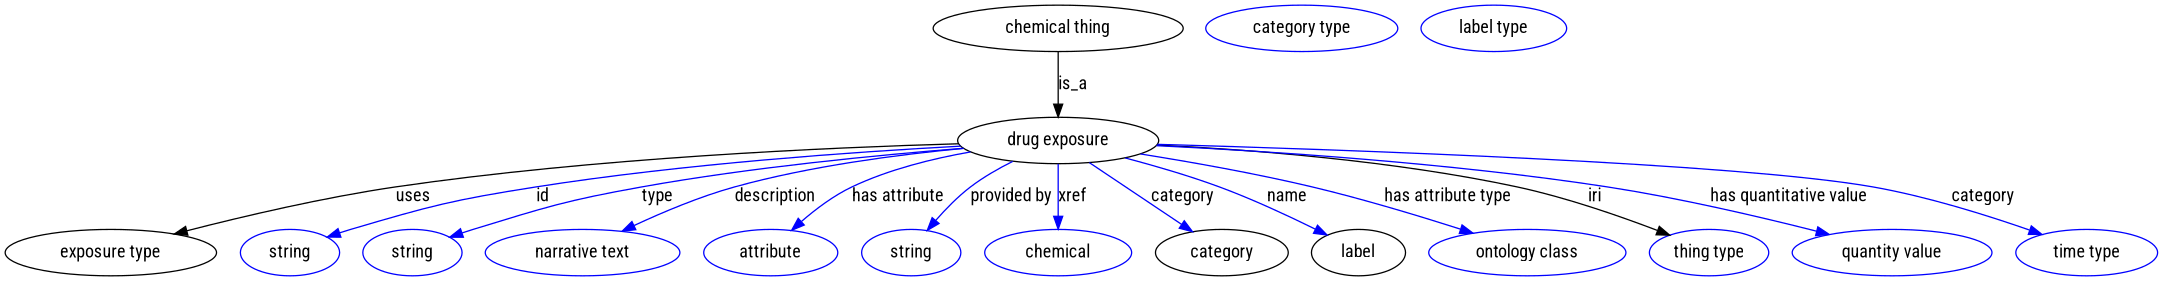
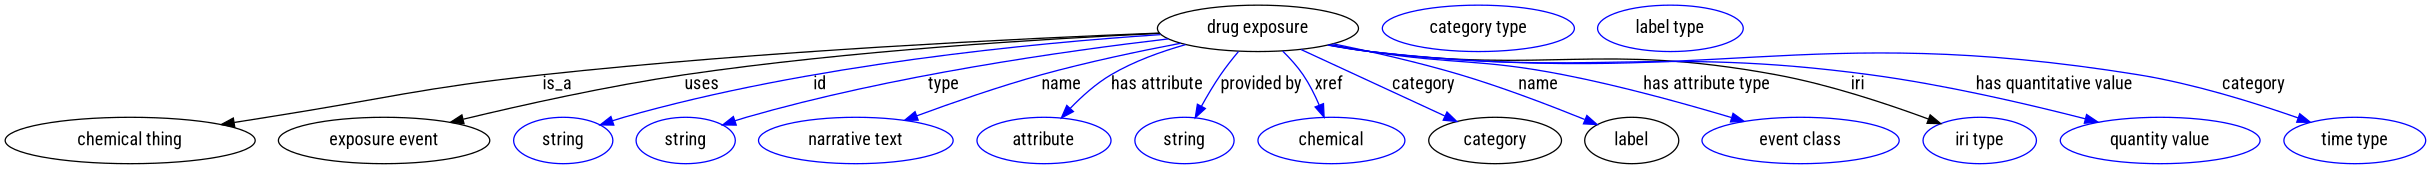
edge "chemical thing" -> "drug exposure": reversed
edge "drug exposure" -> "narrative text": label "description" -> "name"
node "exposure type": label "exposure type" -> "exposure event"
node "ontology class": label "ontology class" -> "event class"
node "thing type": label "thing type" -> "iri type"
